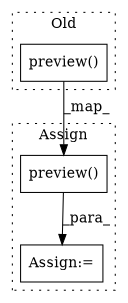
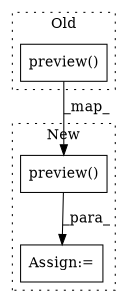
cluster "Assign": label "Assign" -> "New"
